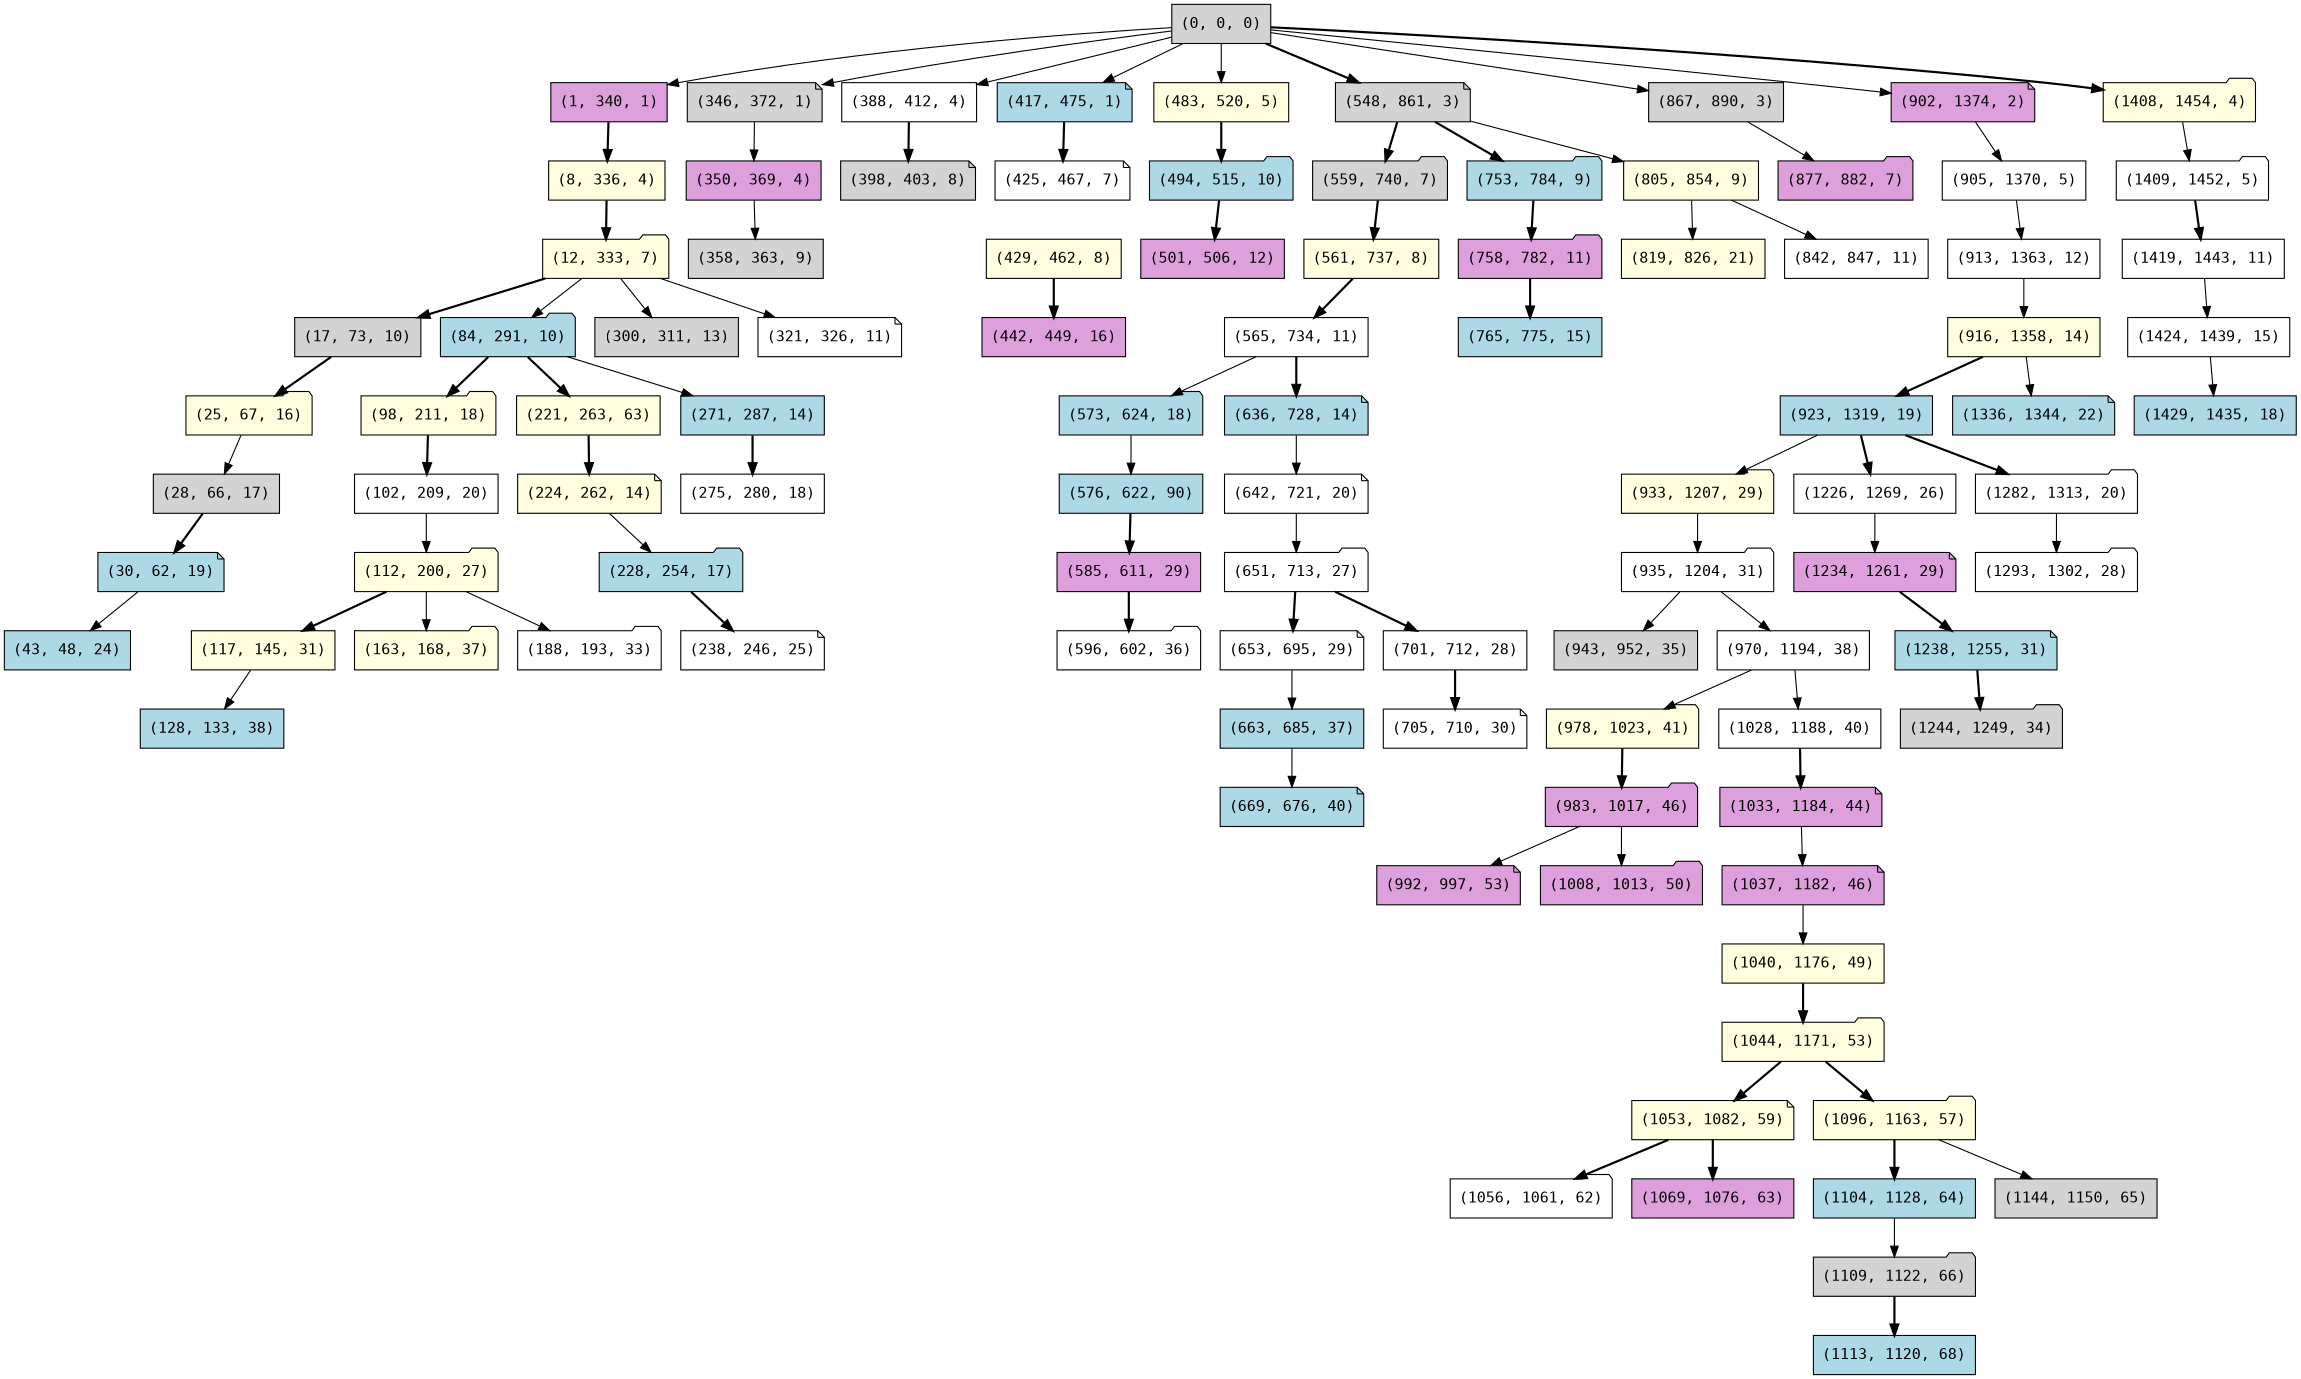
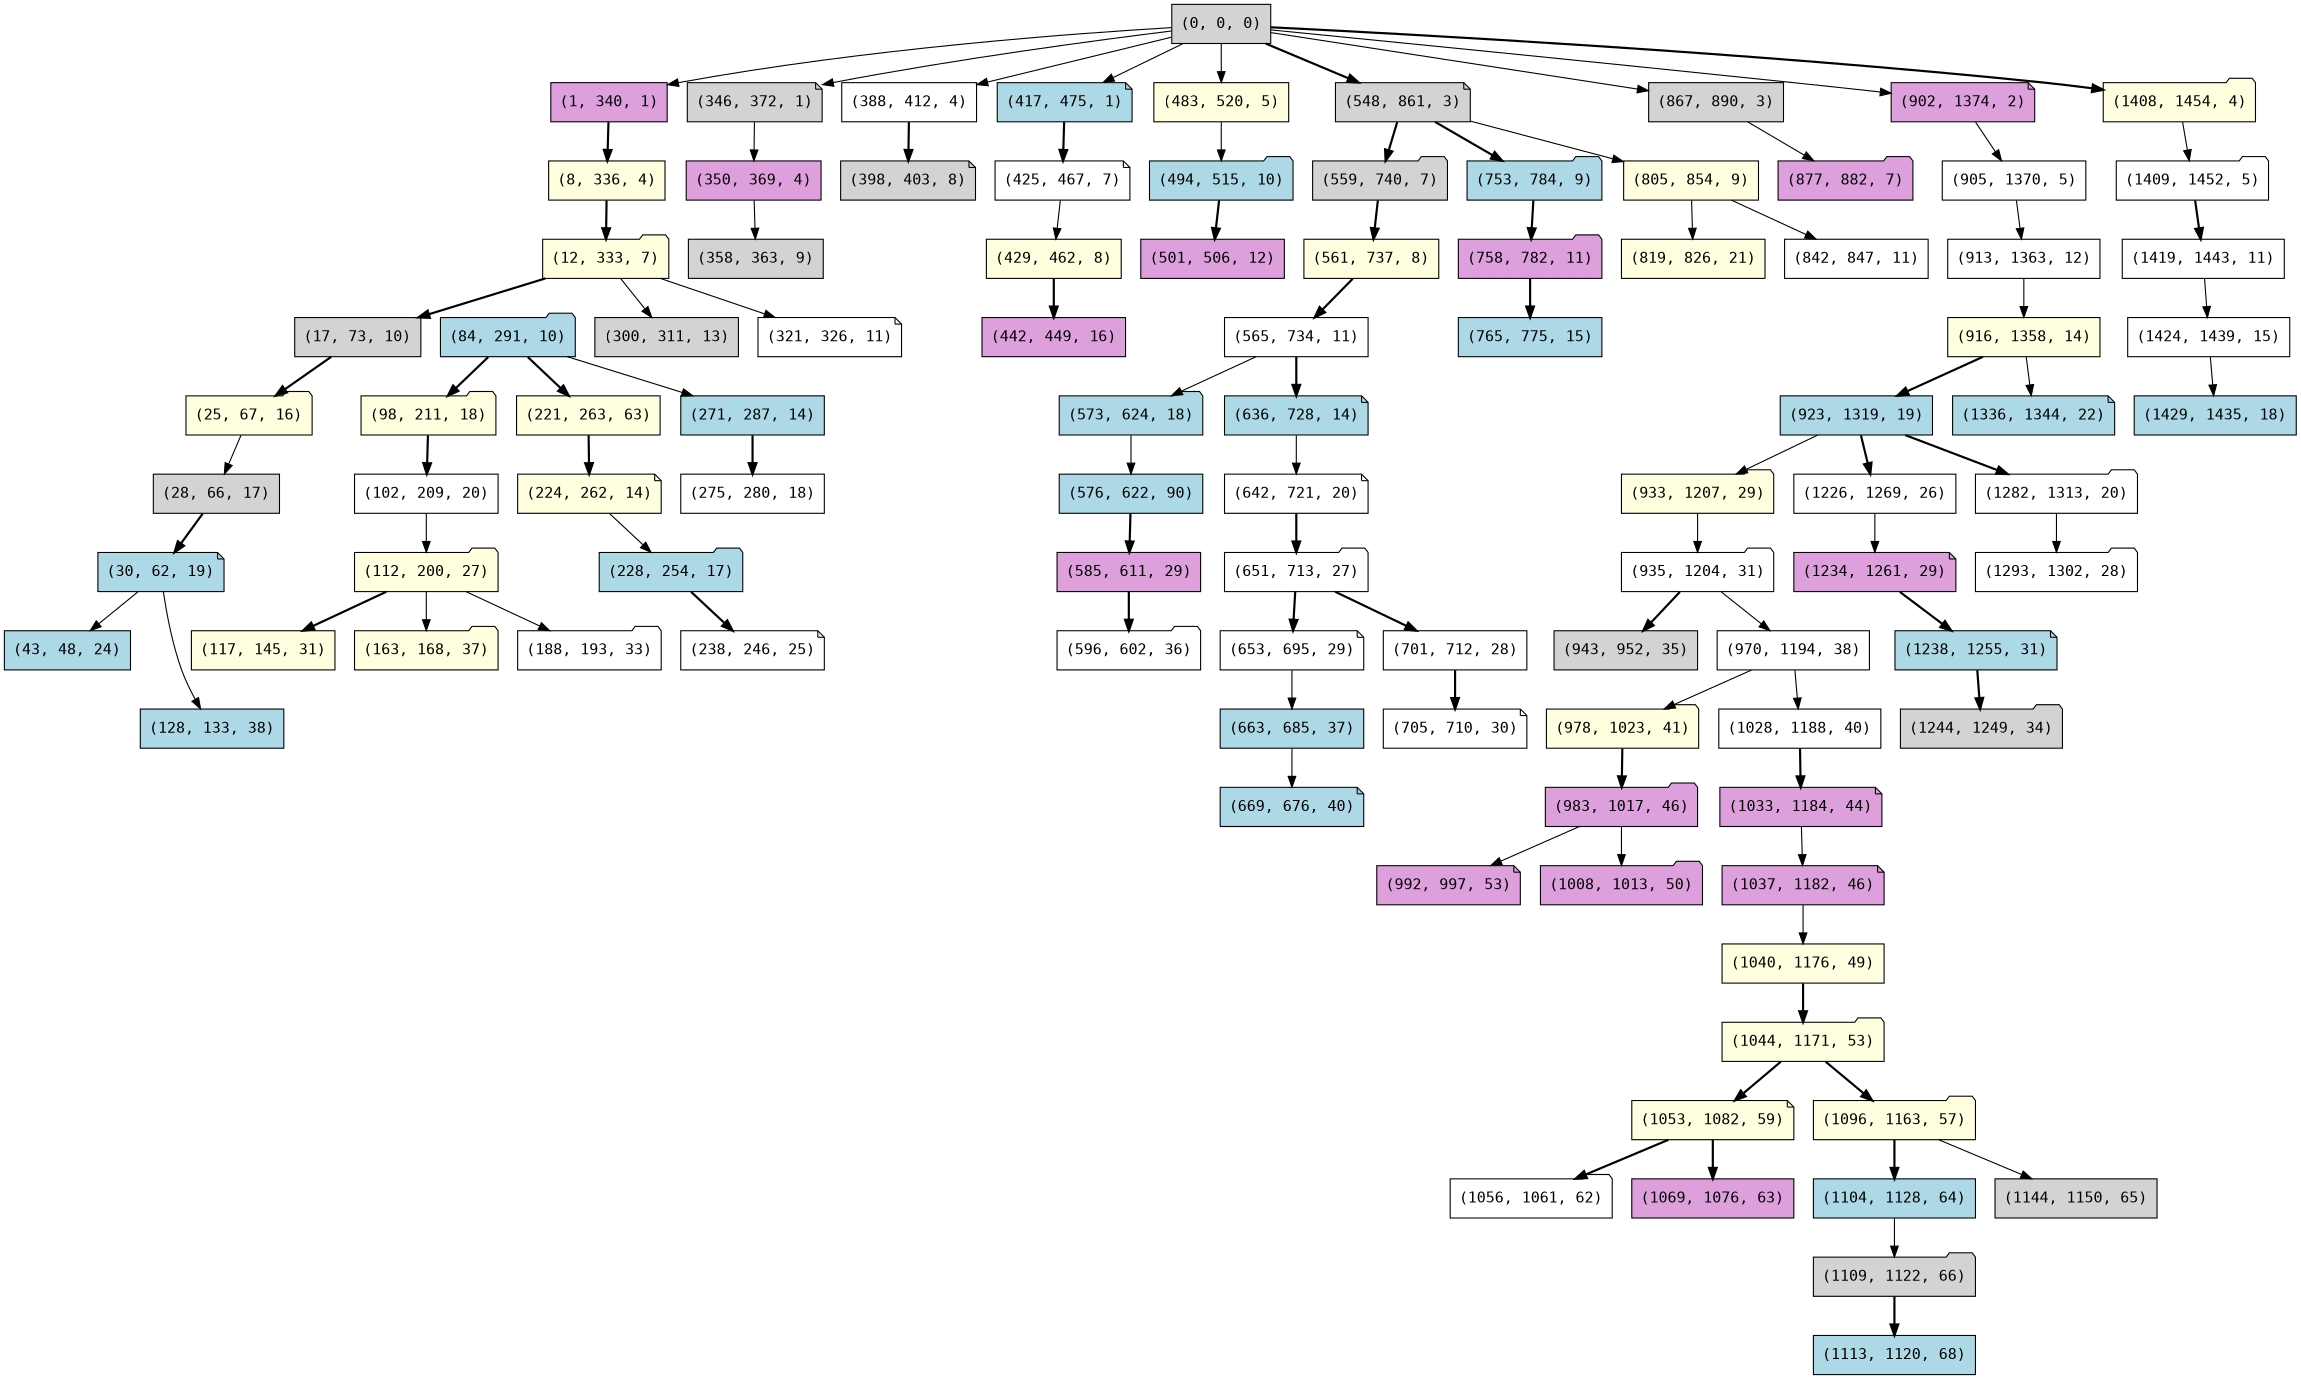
edge "(483, 520, 5)" -> "(494, 515, 10)": style bold -> solid
edge "(425, 467, 7)" -> "(429, 462, 8)": added
edge "(12, 333, 7)" -> "(84, 291, 10)": removed
edge "(642, 721, 20)" -> "(651, 713, 27)": style solid -> bold
edge "(935, 1204, 31)" -> "(943, 952, 35)": style solid -> bold
edge "(117, 145, 31)" -> "(128, 133, 38)": now "(30, 62, 19)" -> "(128, 133, 38)"
